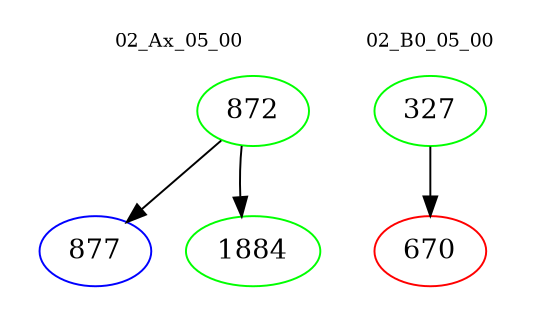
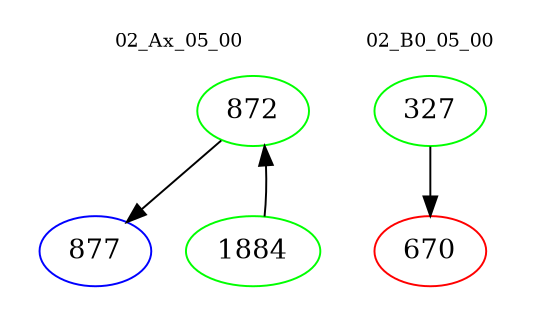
edge "872" -> "1884": reversed
